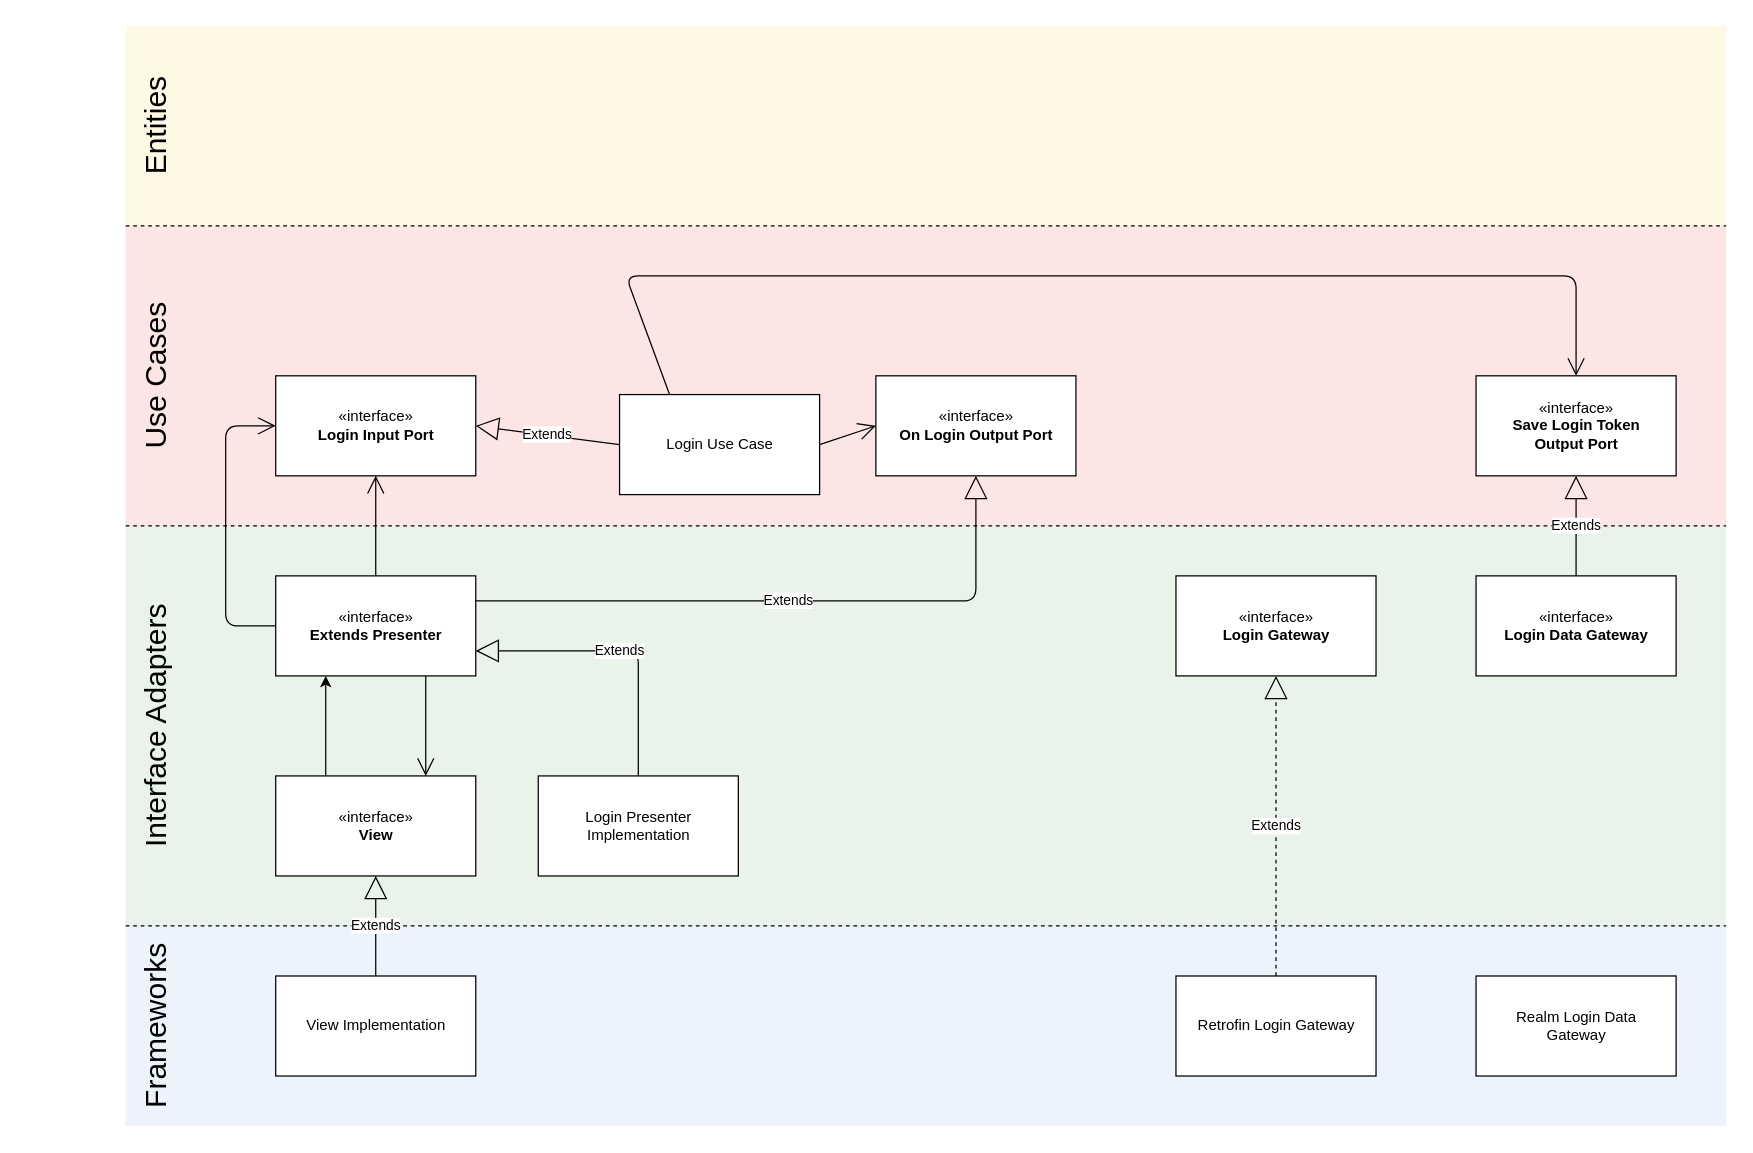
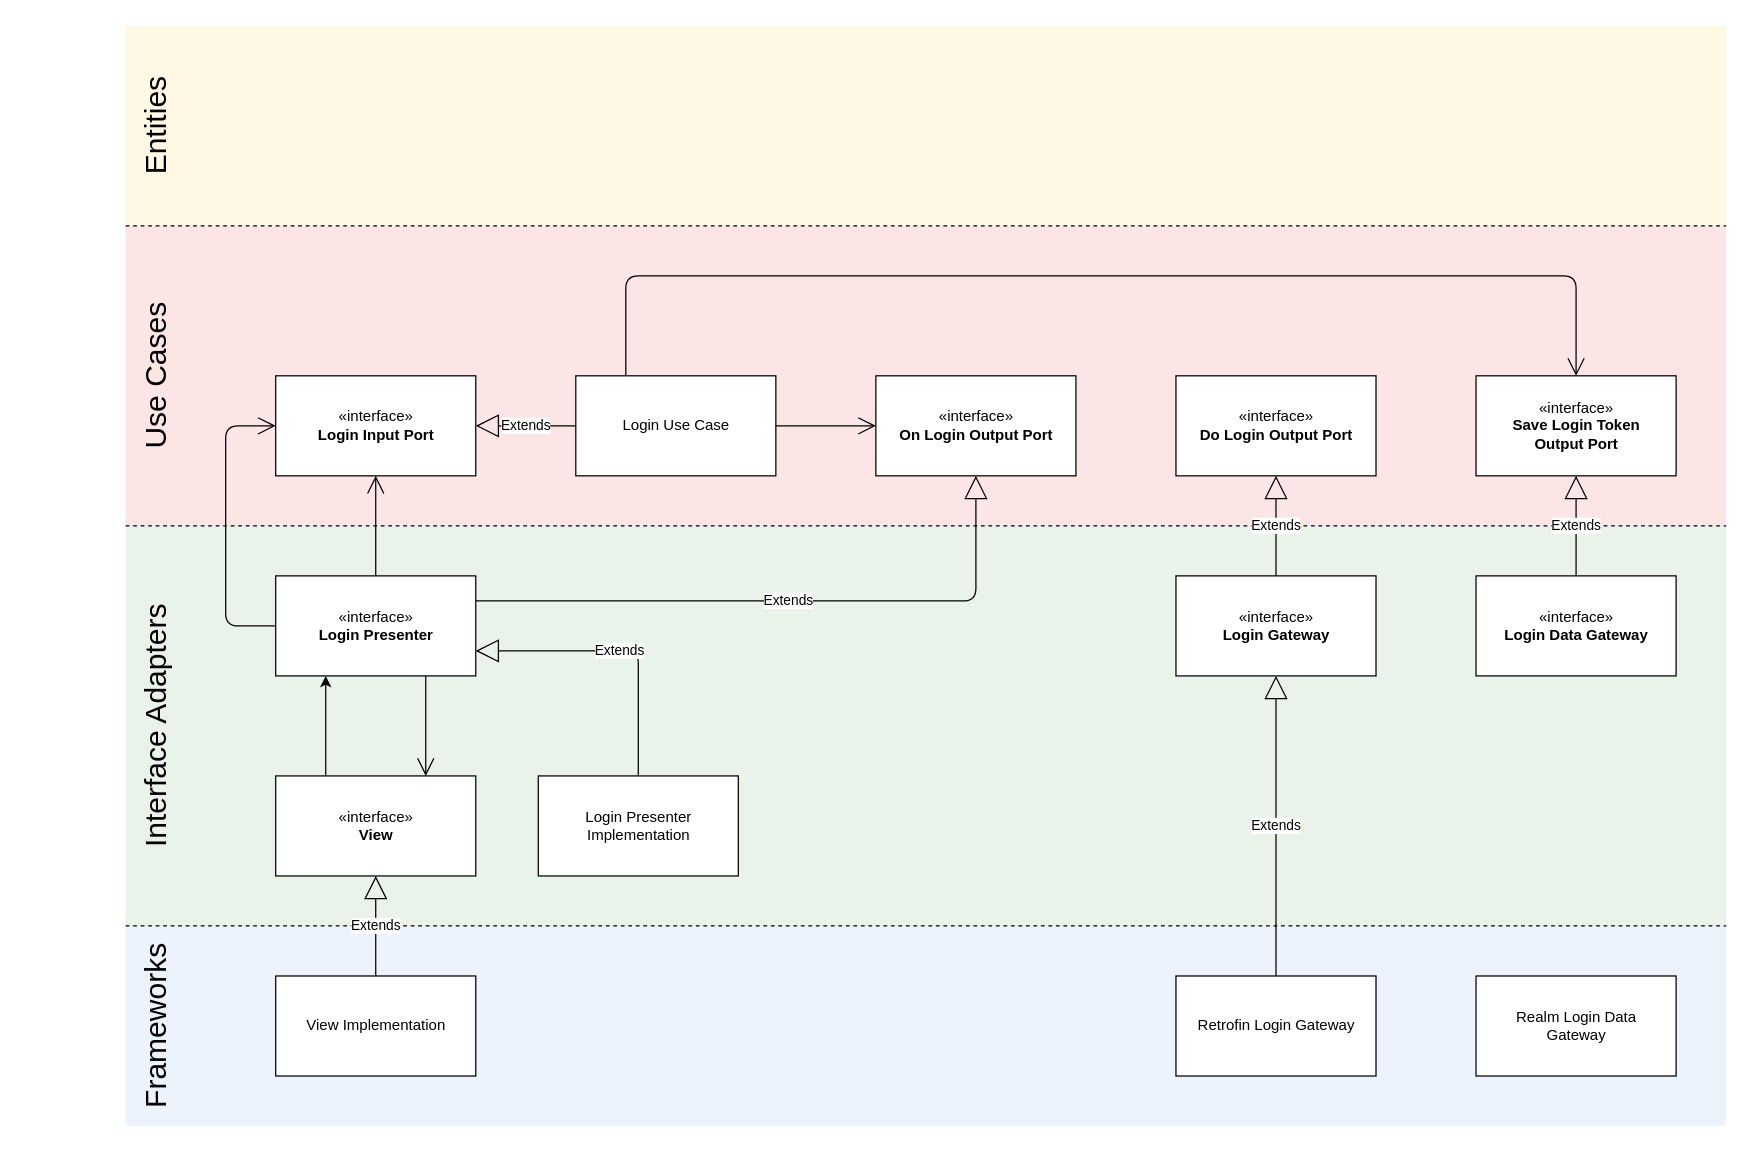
node "«interface» Do Login Output Port": added
node "Login Use Case": moved (719, 444) -> (676, 426)
edge "«interface» Login Gateway" -> "«interface» Do Login Output Port": added, label "Extends"
node "«interface» Extends Presenter": label "«interface» Extends Presenter" -> "«interface» Login Presenter"
edge "Retrofin Login Gateway" -> "«interface» Login Gateway": style dashed -> solid
